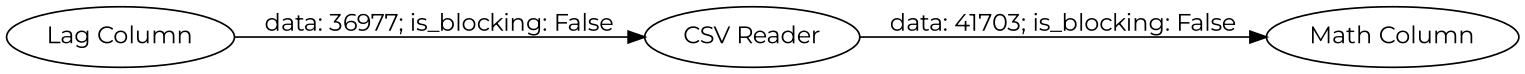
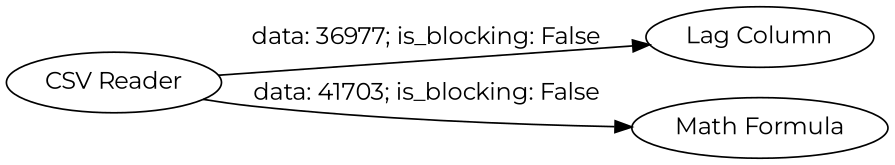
edge "Lag Column" -> "CSV Reader": reversed
node "Math Column": label "Math Column" -> "Math Formula"
